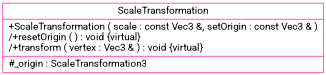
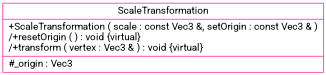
node "ScaleTransformation": text "#_origin : ScaleTransformation3" -> "#_origin : Vec3"
